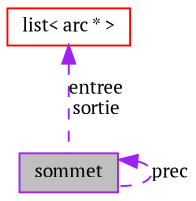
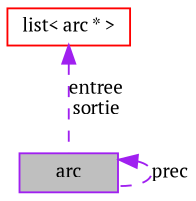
node "sommet": label "sommet" -> "arc"
